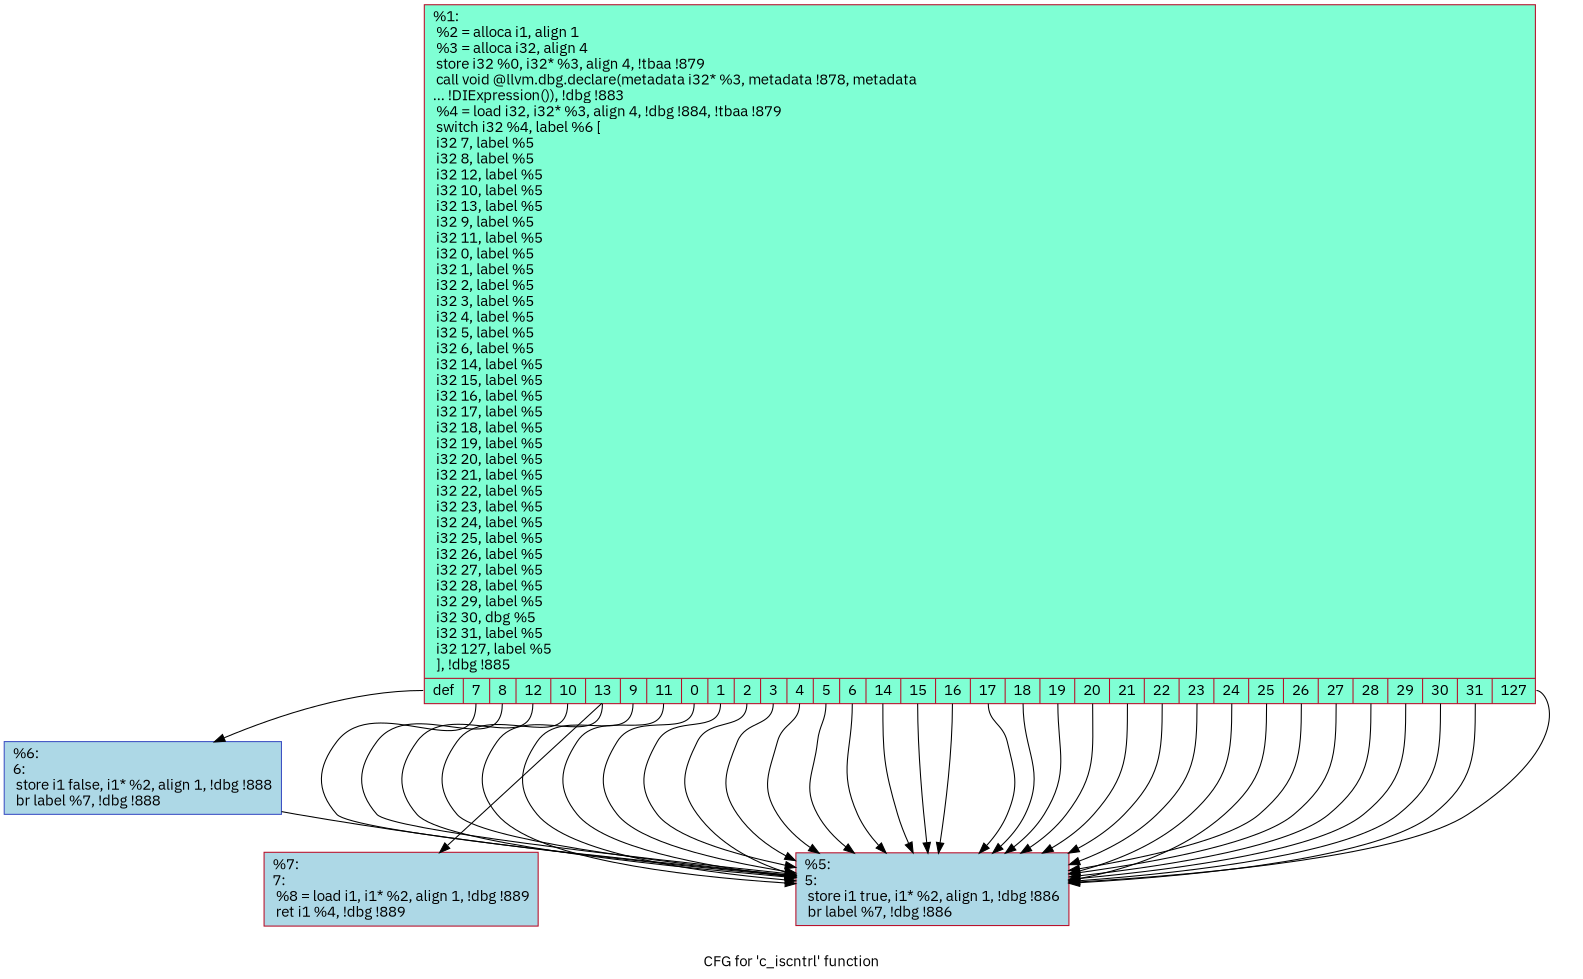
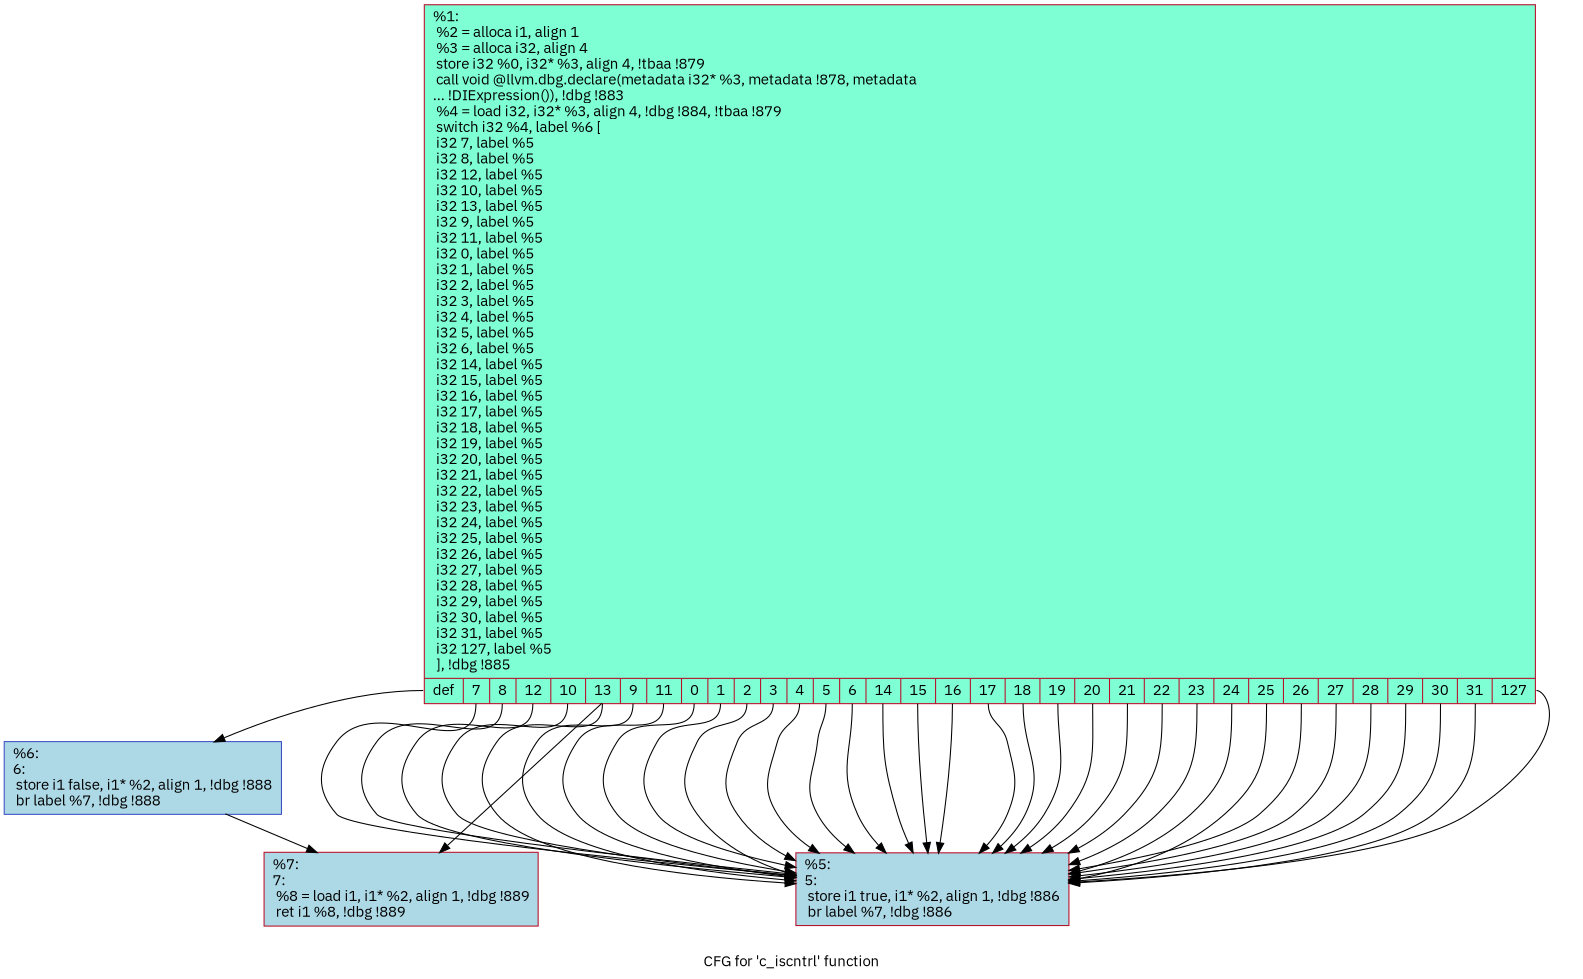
node "%1:": text "i32 30, dbg %5" -> "i32 30, label %5"
edge "%6:" -> "%5:": now "%6:" -> "%7:"
node "%7:": text "ret i1 %4, !dbg !889" -> "ret i1 %8, !dbg !889"
